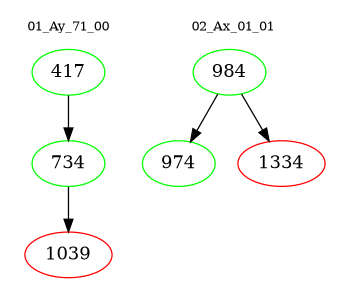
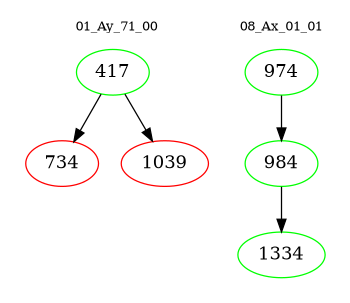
cluster "02_Ax_01_01": label "02_Ax_01_01" -> "08_Ax_01_01"
edge "984" -> "974": reversed
node "734": color green -> red
node "1334": color red -> green
edge "734" -> "1039": now "417" -> "1039"
